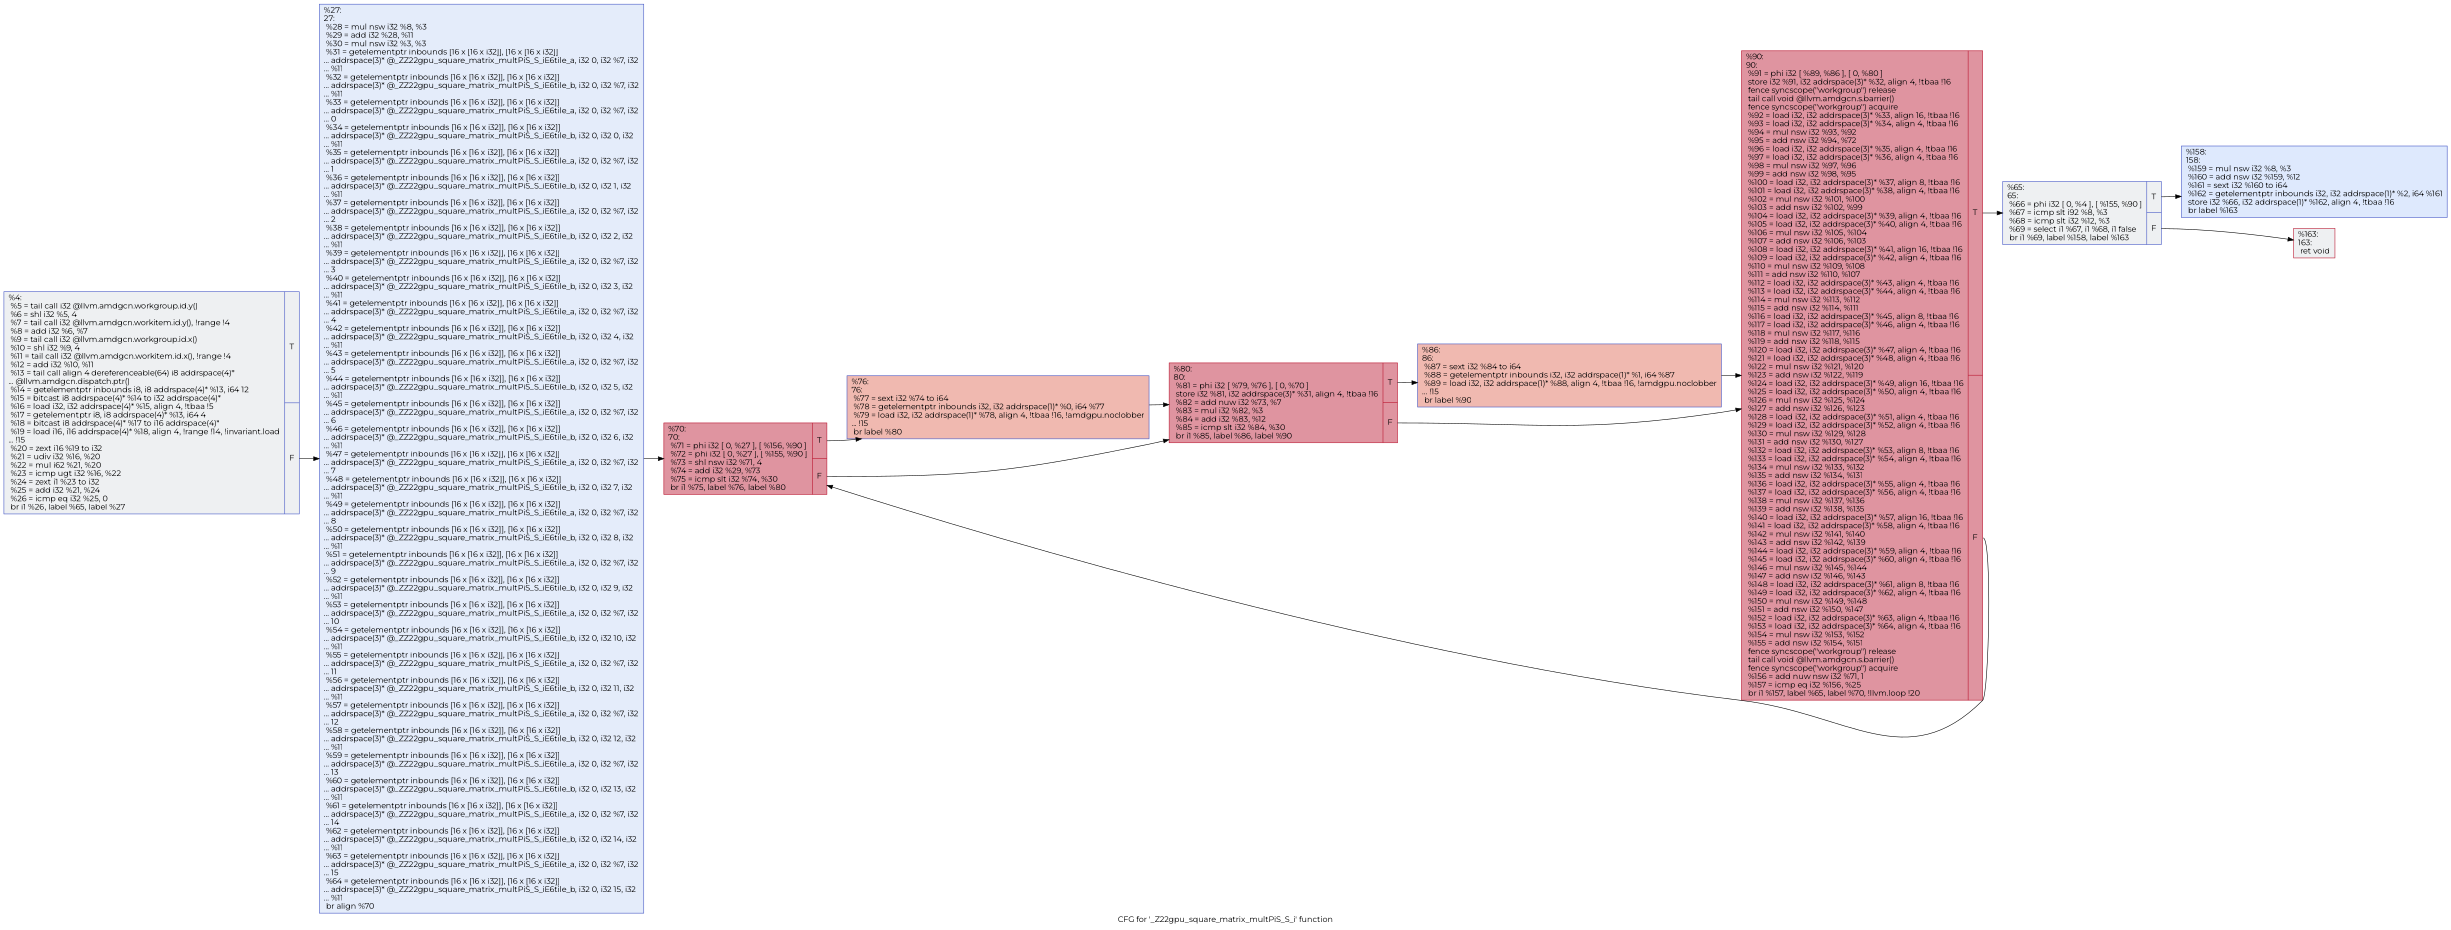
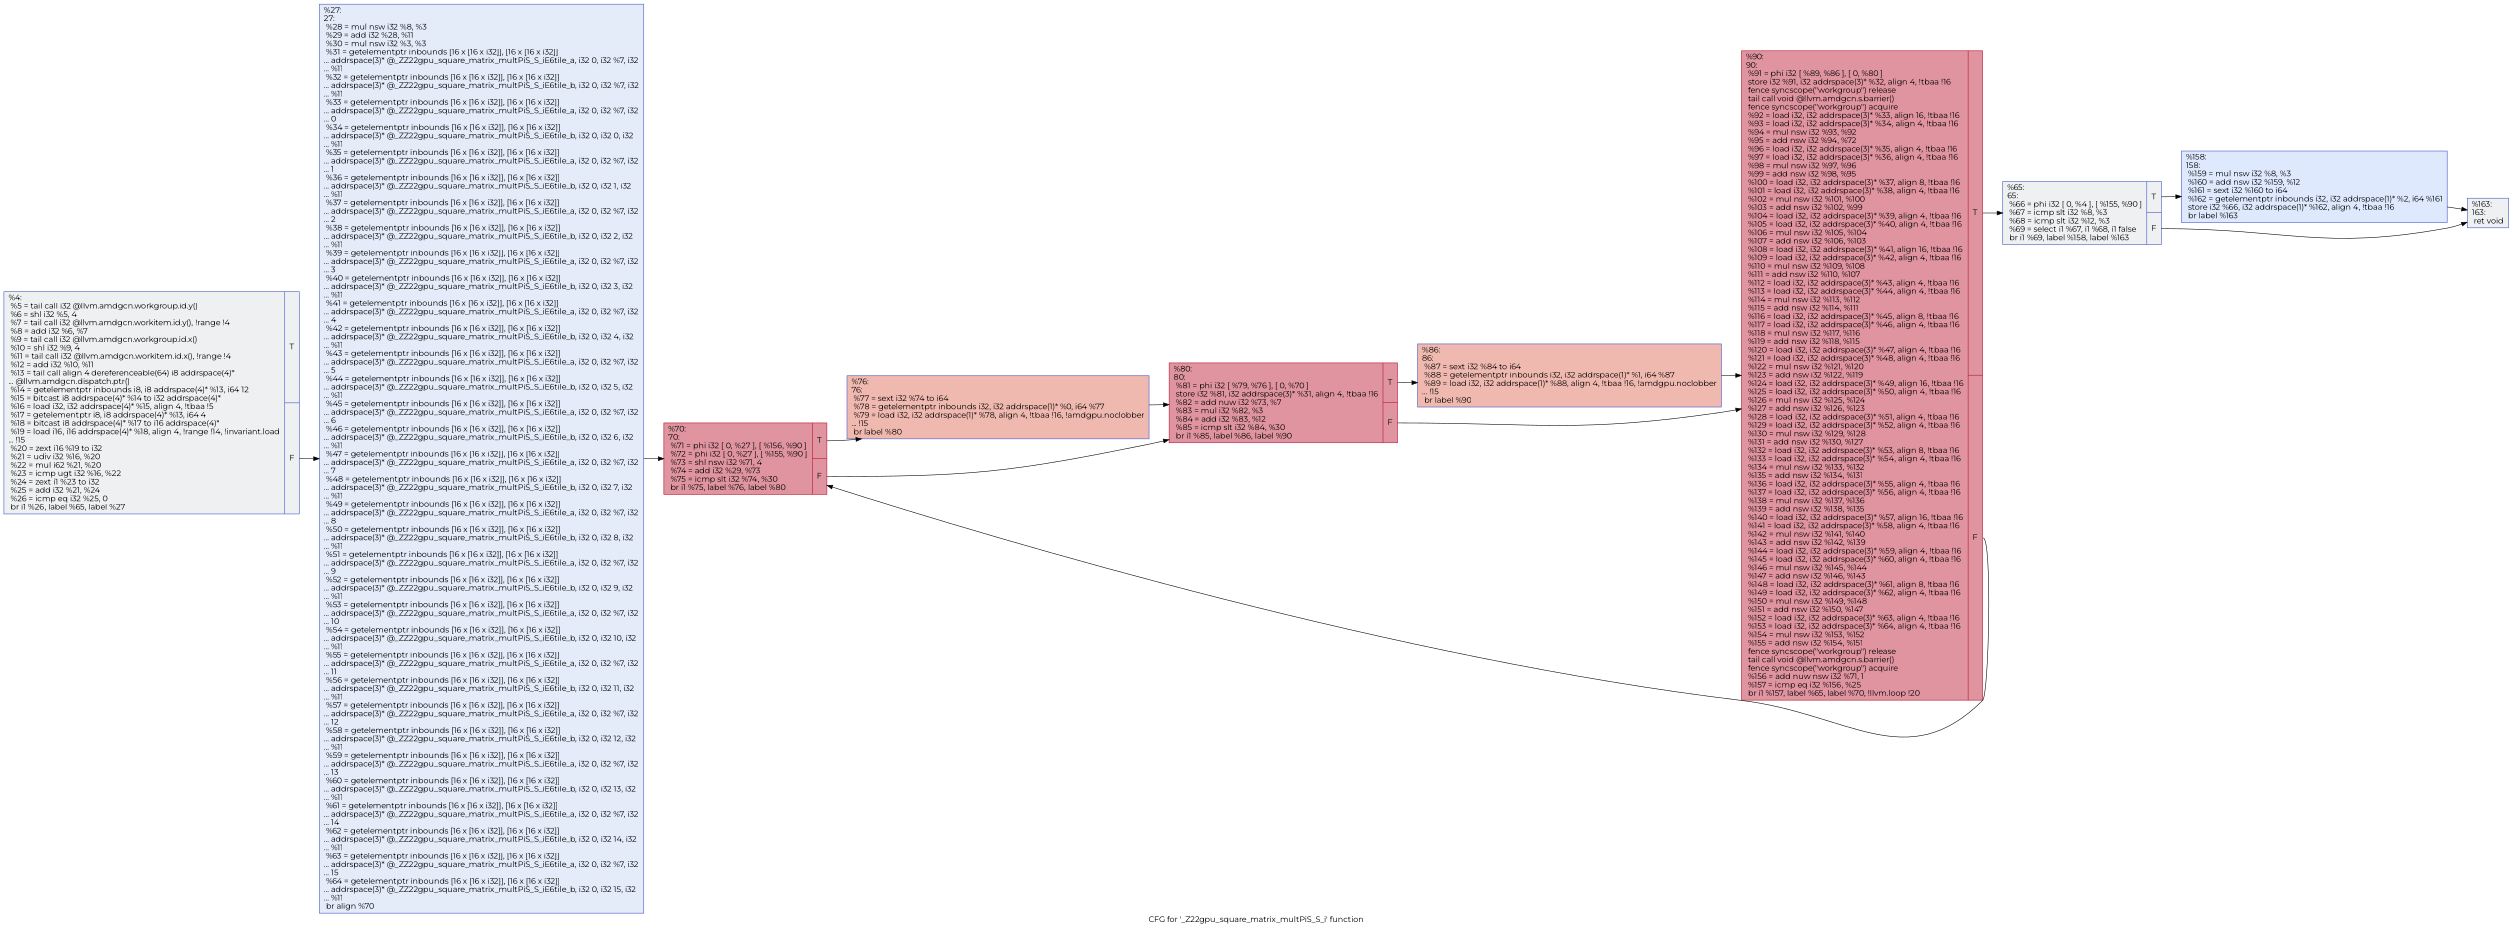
edge "%158:" -> "%163:": added
node "%65:": text "%67 = icmp slt i92 %8, %3" -> "%67 = icmp slt i32 %8, %3"
node "%163:": color #b70d28ff -> #3d50c3ff
